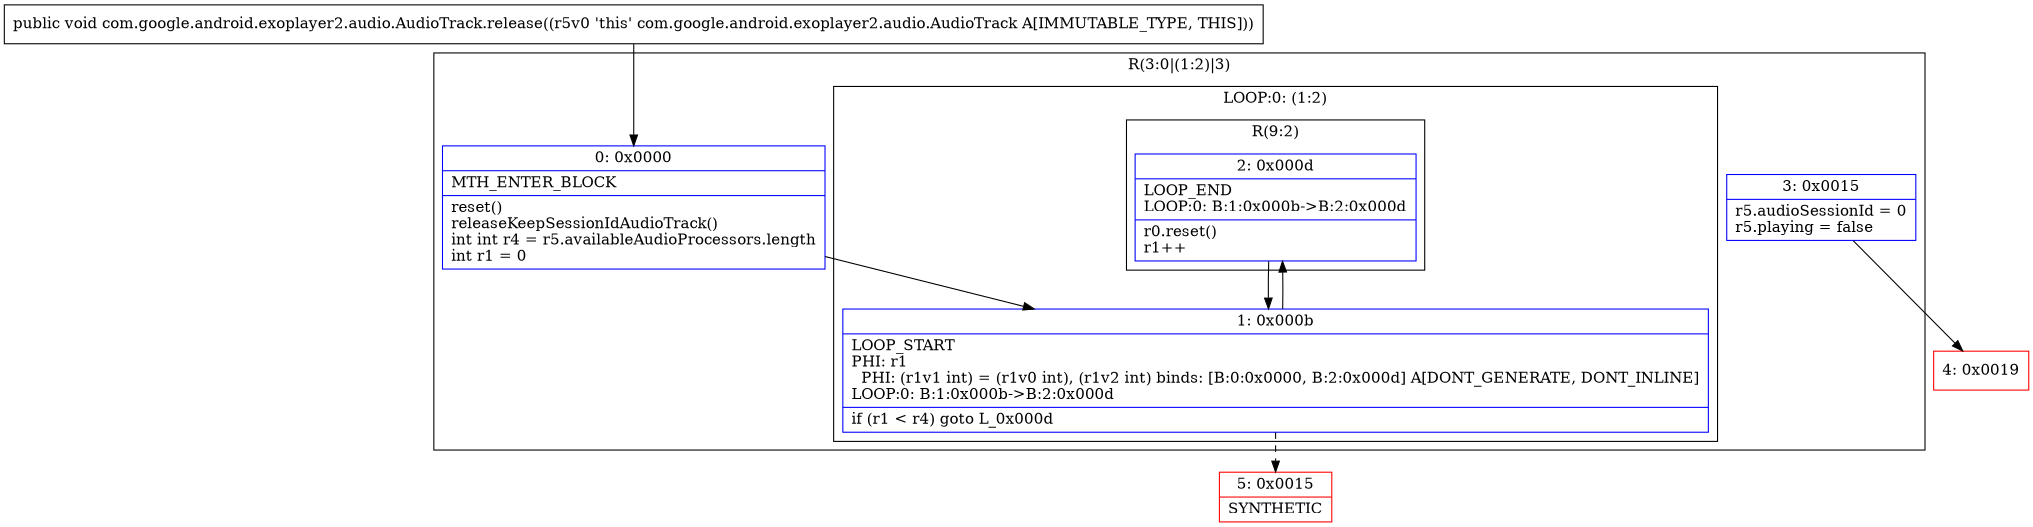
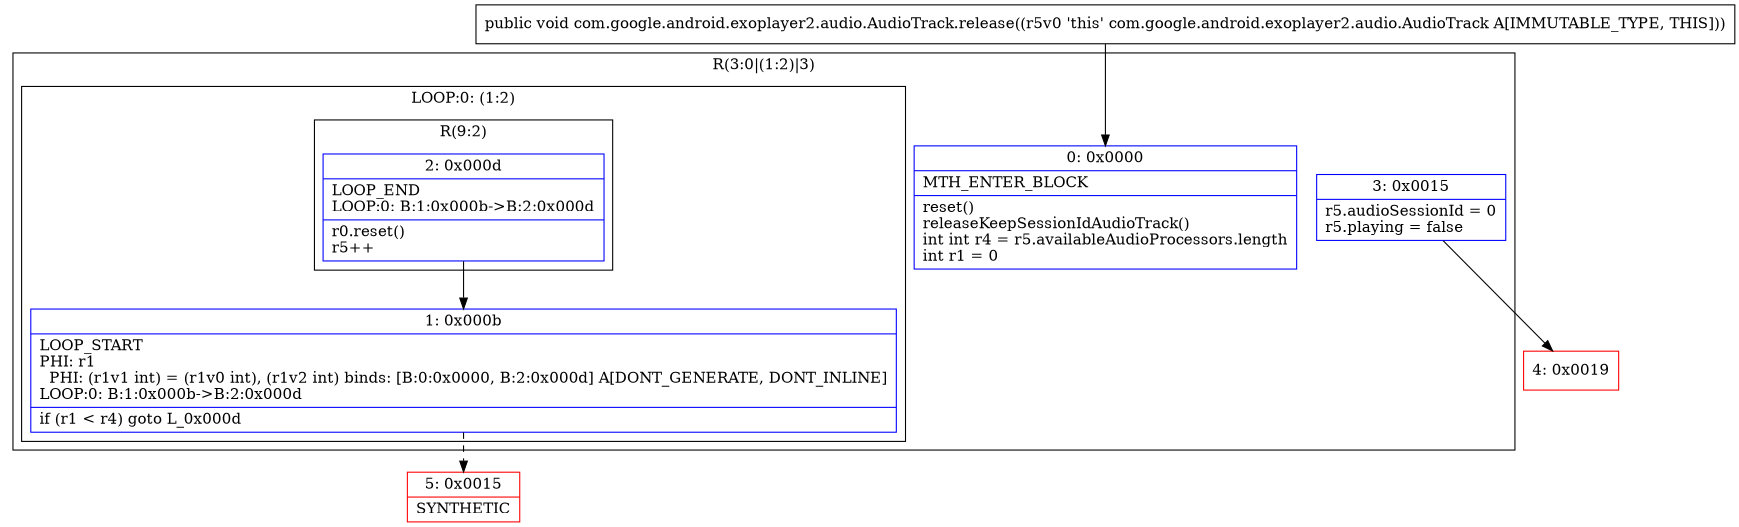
node "2: 0x000d": text "r1++" -> "r5++"
edge "0: 0x0000" -> "1: 0x000b": removed
edge "1: 0x000b" -> "2: 0x000d": removed
